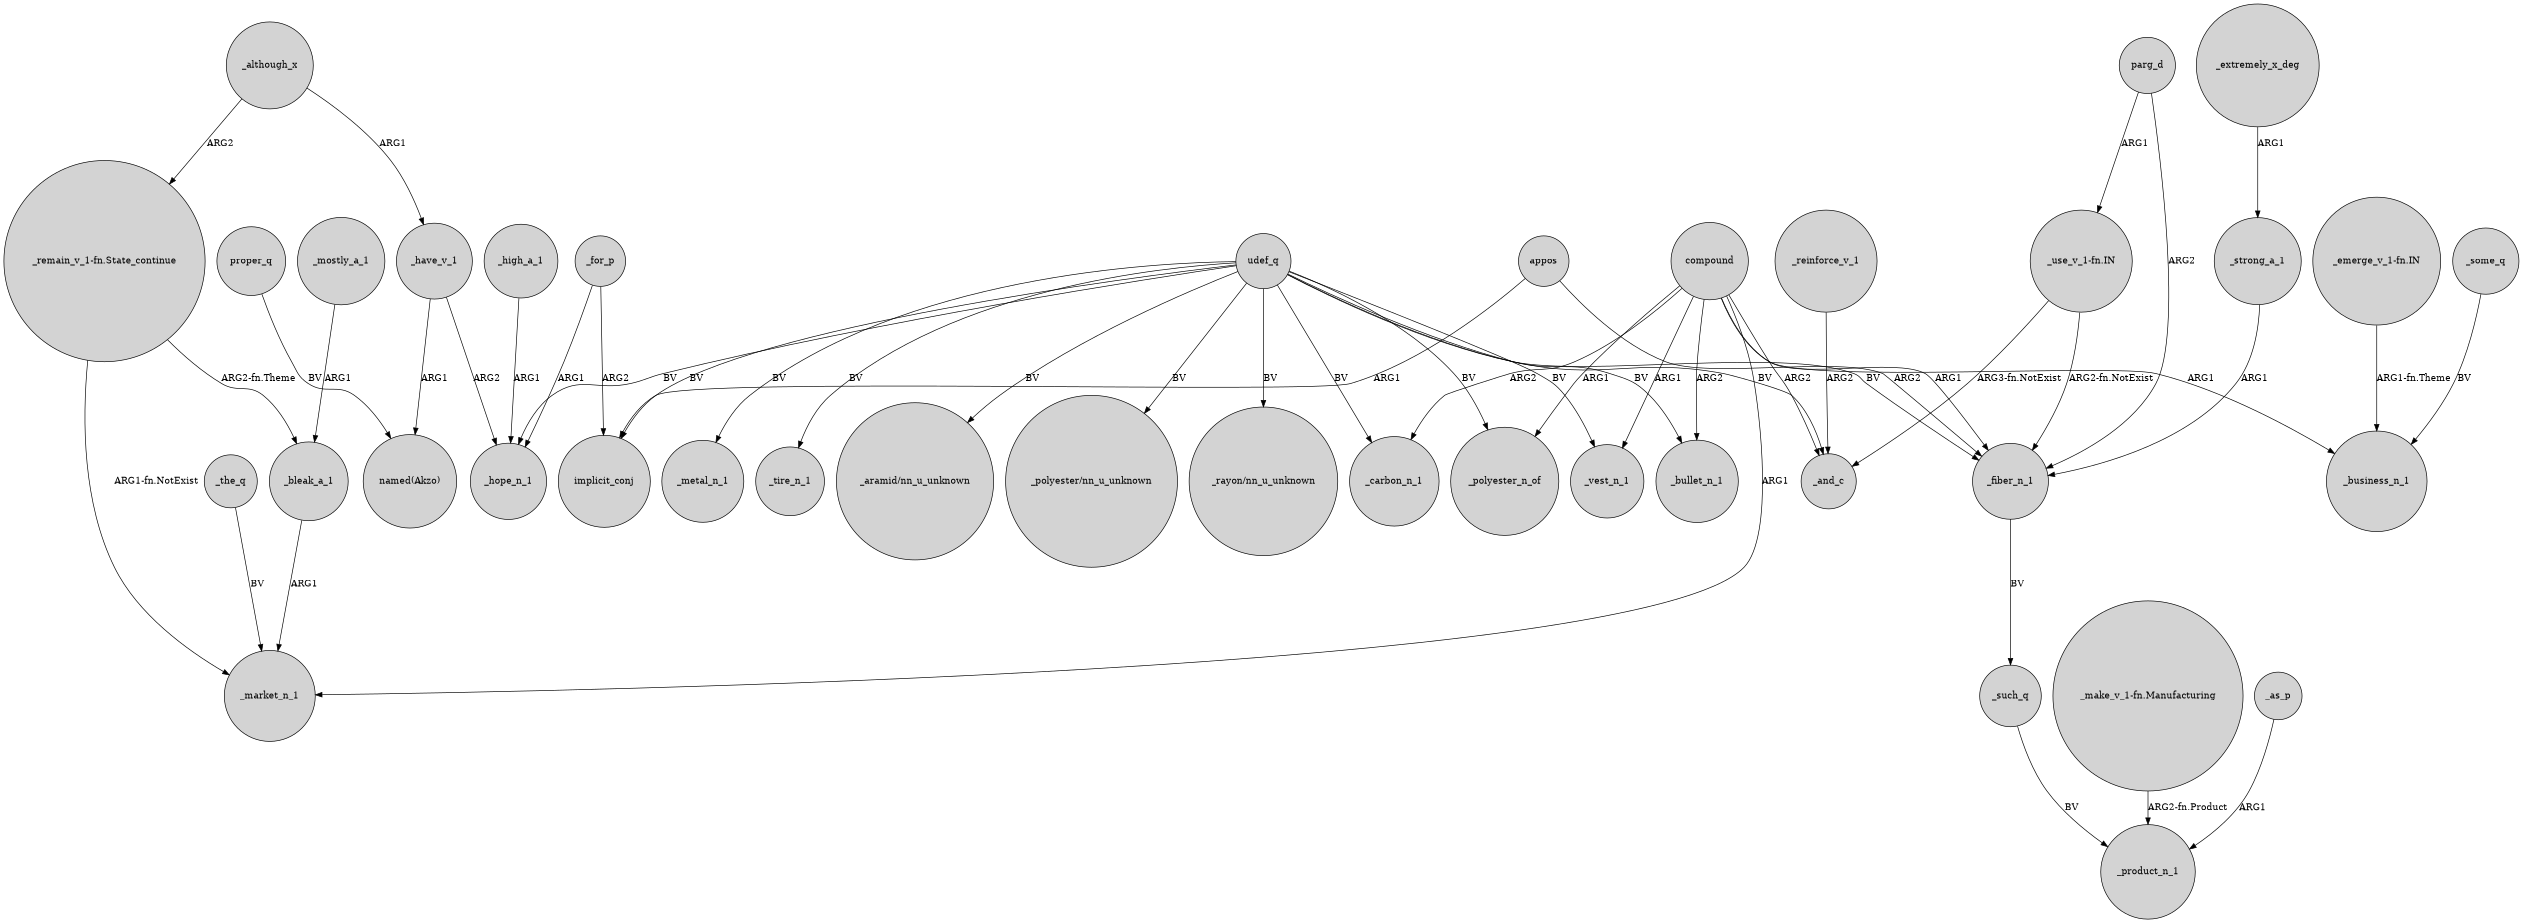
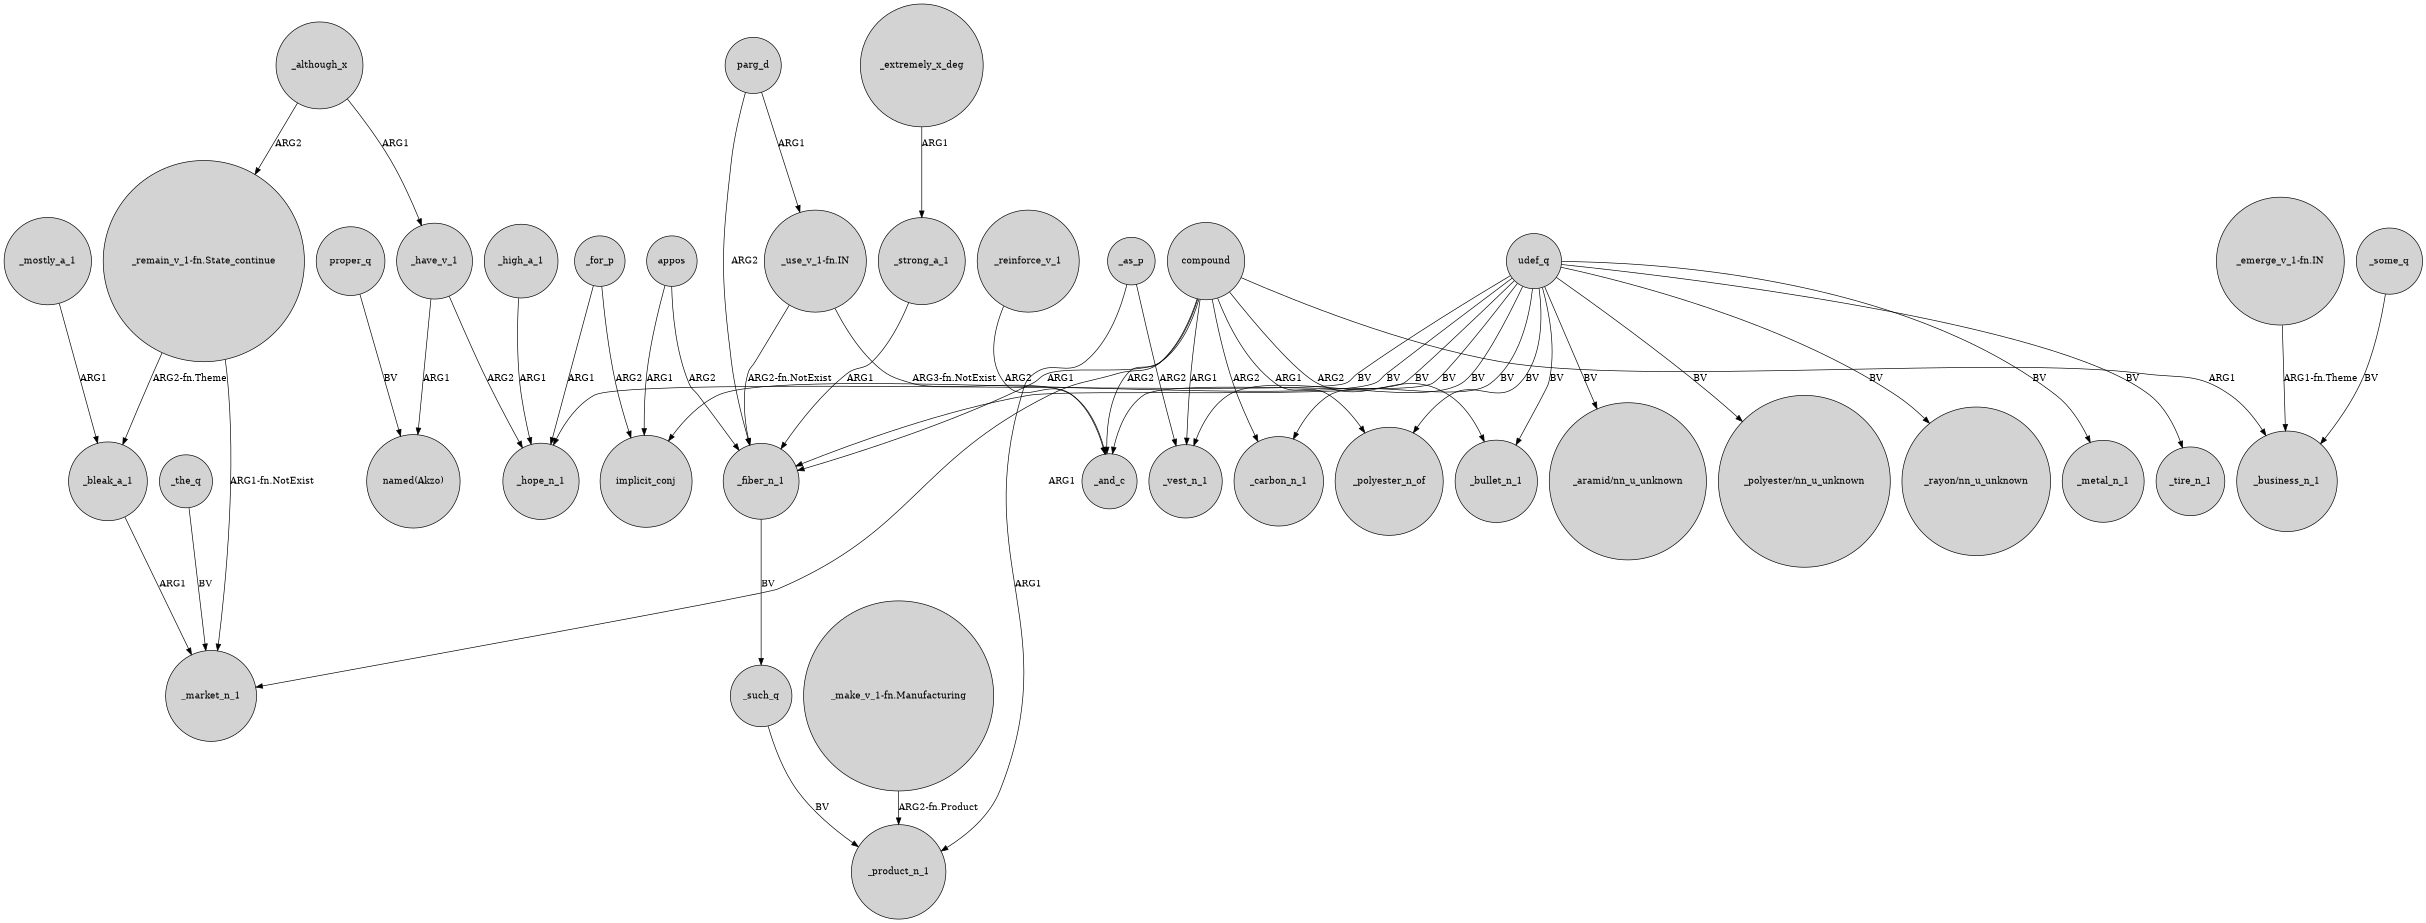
edge "_as_p" -> "_vest_n_1": added, label "ARG2"
